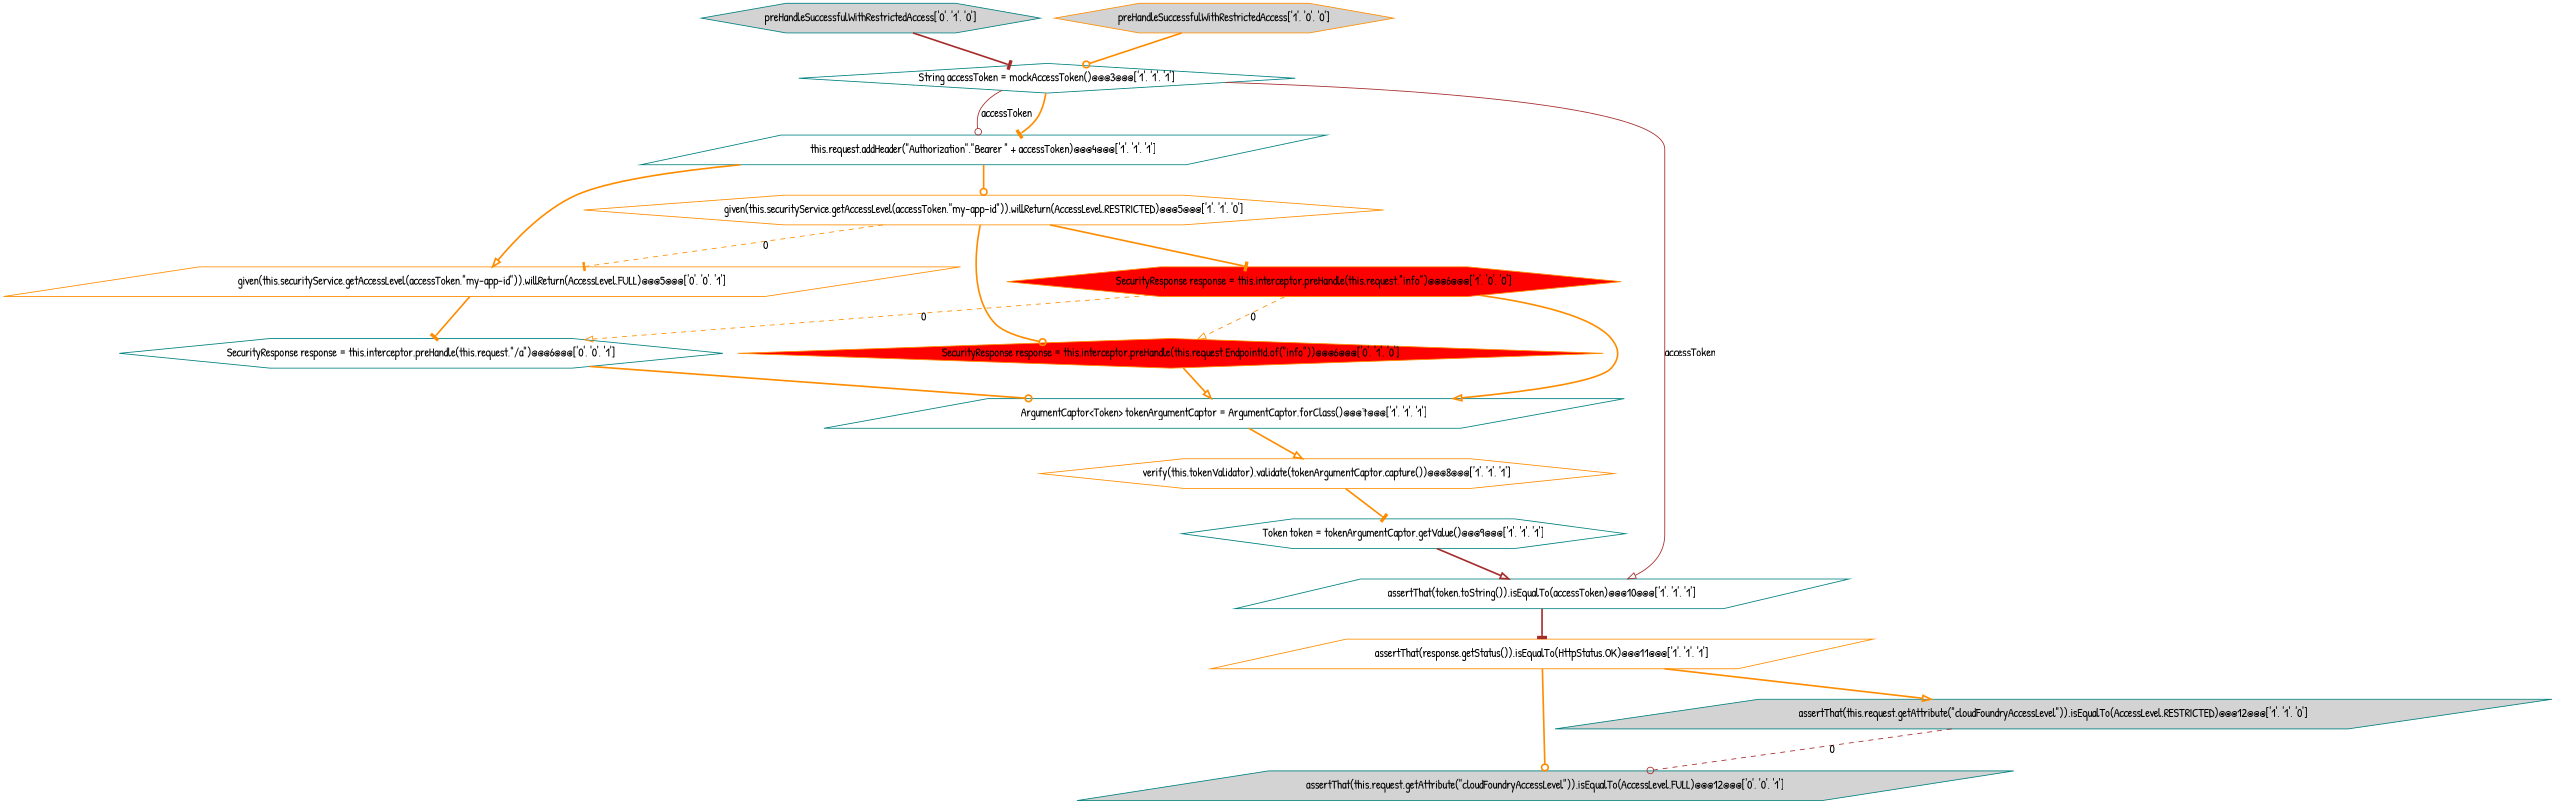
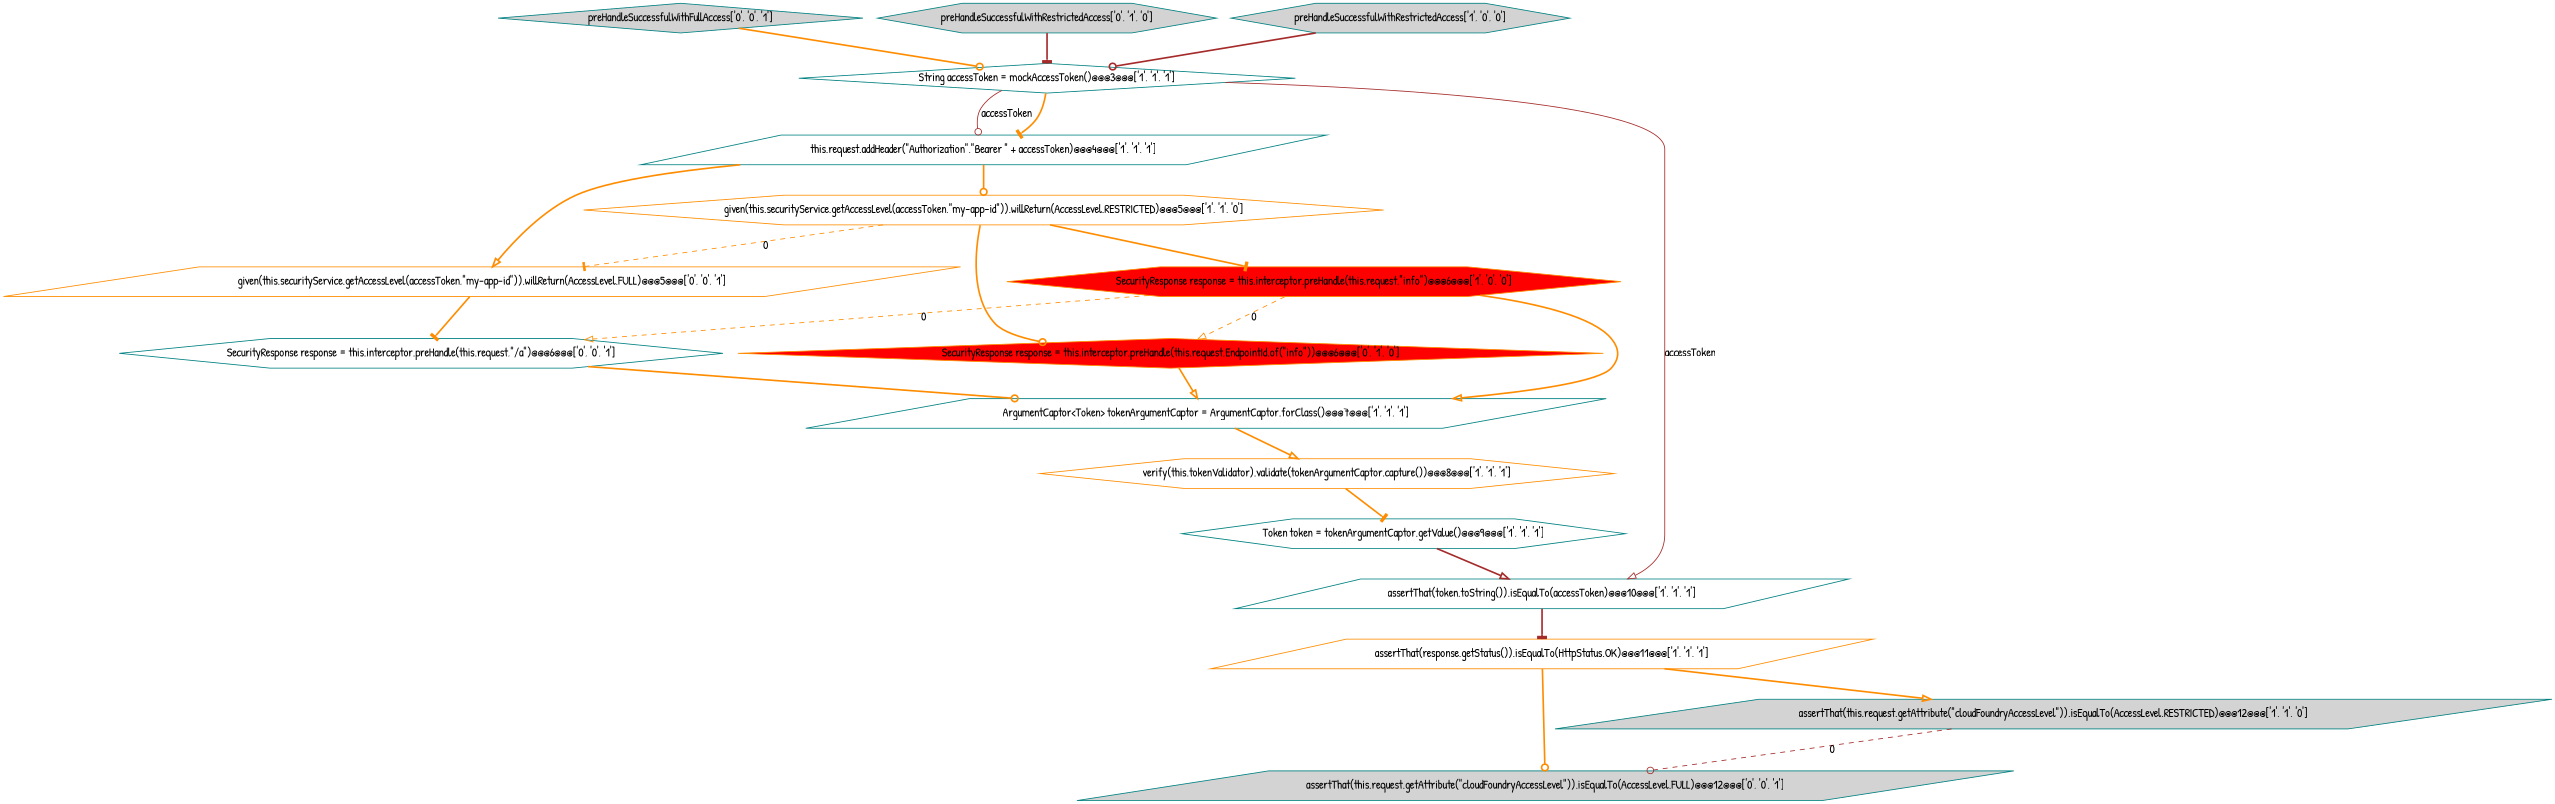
node "preHandleSuccessfulWithFullAccess['0', '0', '1']": added
node "preHandleSuccessfulWithRestrictedAccess['1', '0', '0']": color darkorange -> teal
edge "preHandleSuccessfulWithRestrictedAccess['1', '0', '0']" -> "String accessToken = mockAccessToken()@@@3@@@['1', '1', '1']": color darkorange -> brown
